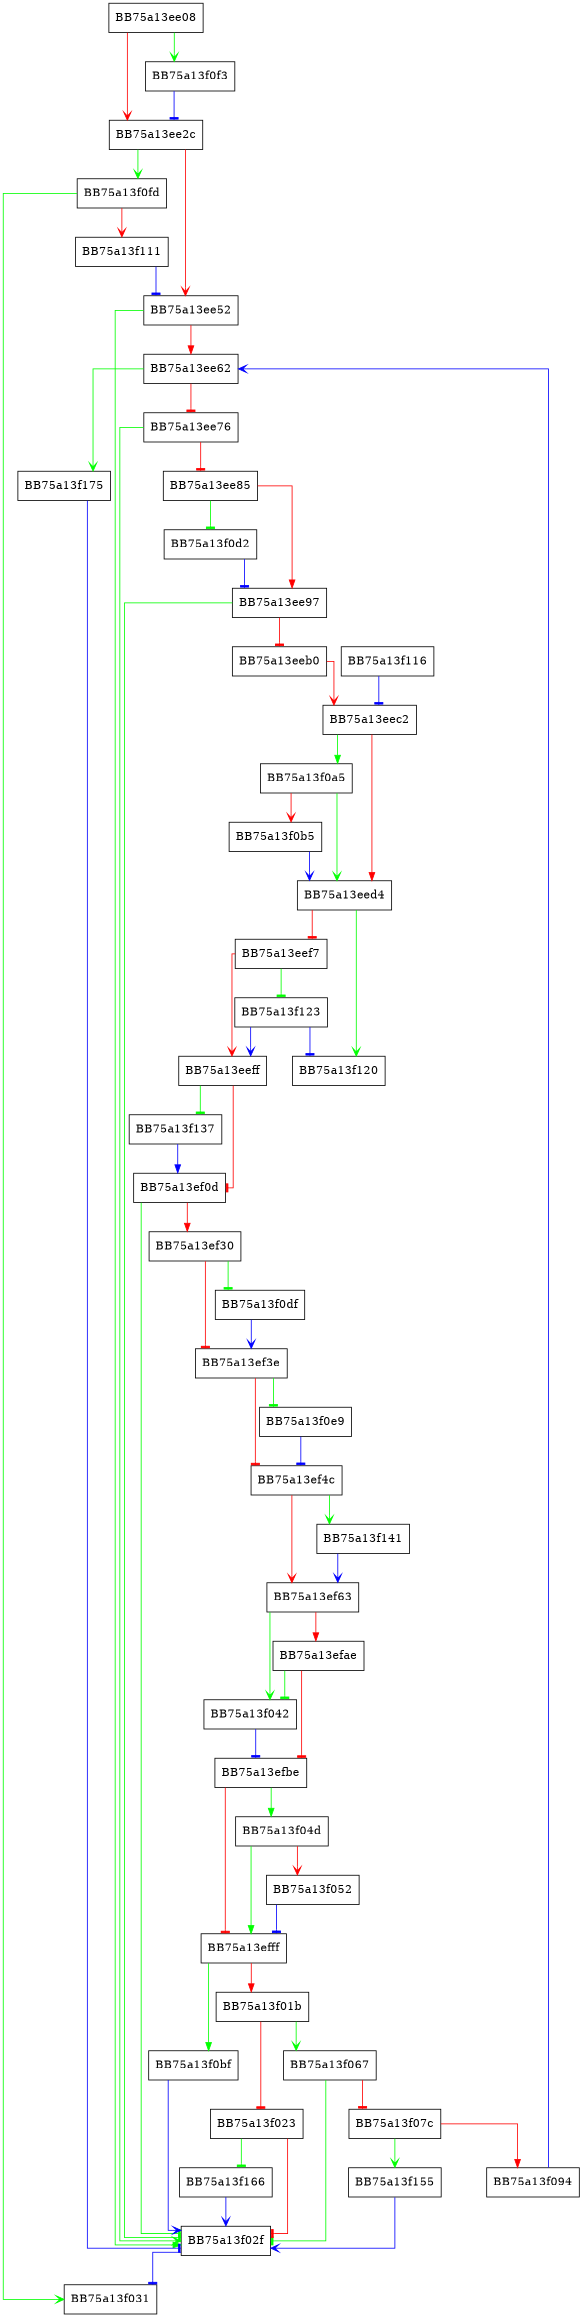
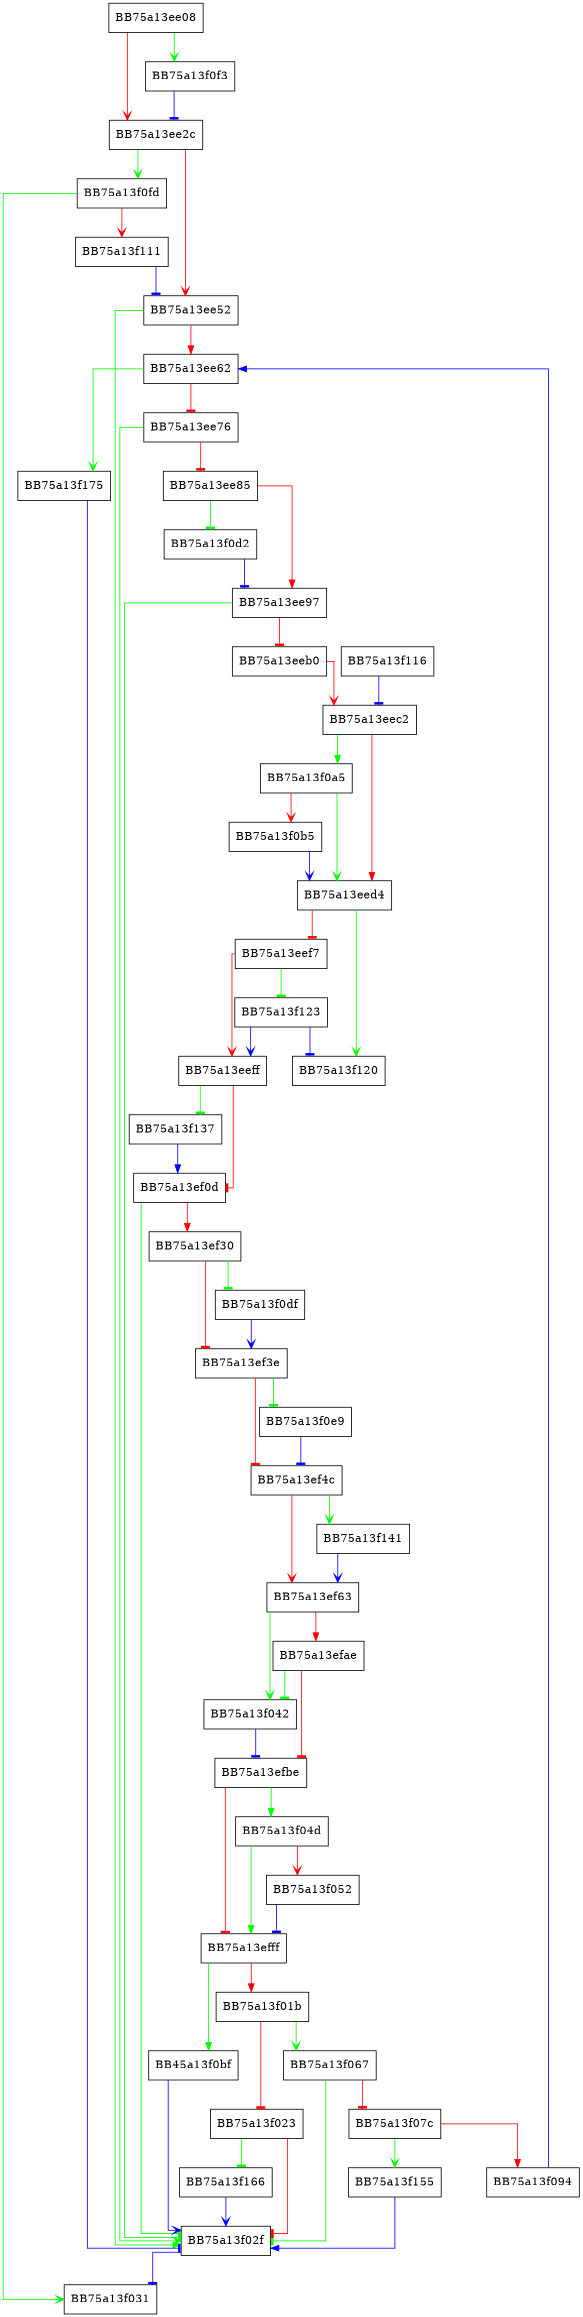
edge "BB75a13f094" -> "BB75a13ee62": arrowhead vee -> normal
node "BB75a13f0bf": label "BB75a13f0bf" -> "BB45a13f0bf"
edge "BB75a13f155" -> "BB75a13f02f": arrowhead vee -> normal
